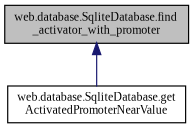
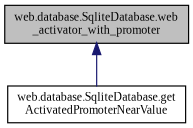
node "web.database.SqliteDatabase.find _activator_with_promoter": label "web.database.SqliteDatabase.find _activator_with_promoter" -> "web.database.SqliteDatabase.web _activator_with_promoter"
